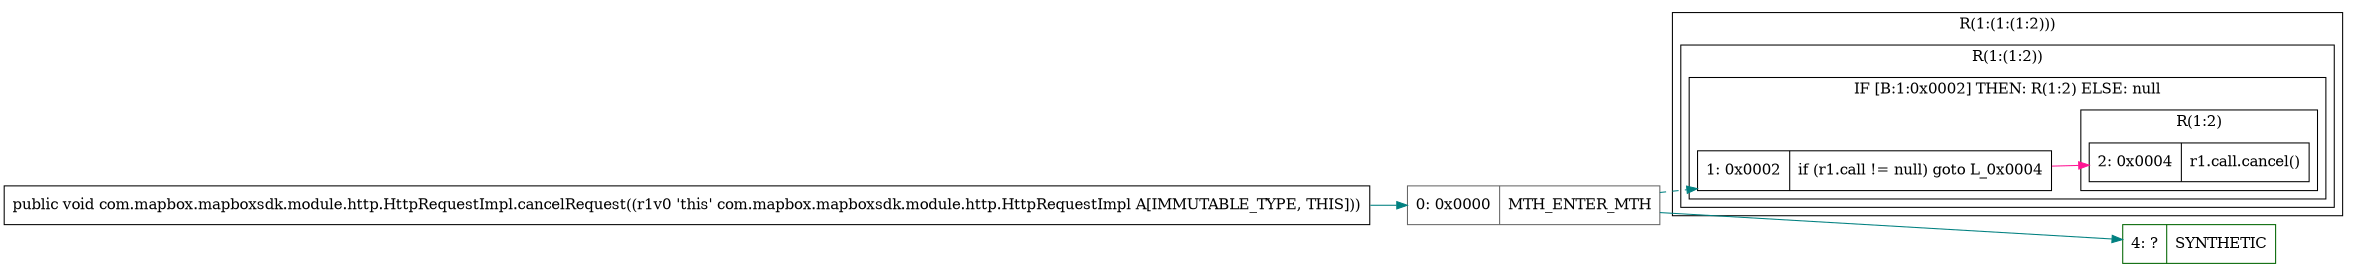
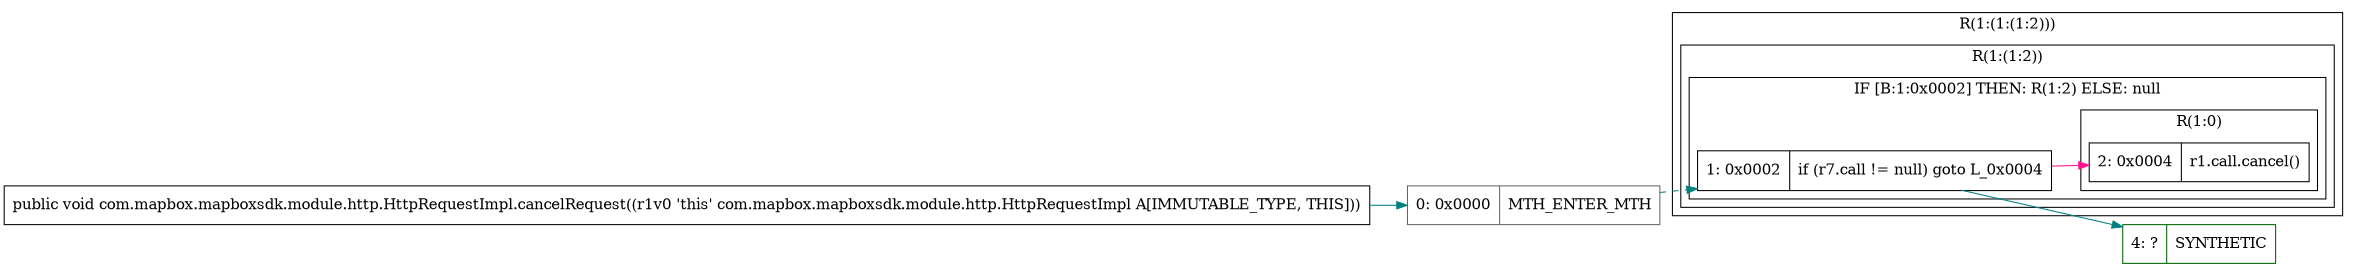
cluster "R(1:2)": label "R(1:2)" -> "R(1:0)"
node "1: 0x0002": text "if (r1.call != null) goto L_0x0004" -> "if (r7.call != null) goto L_0x0004"
edge "0: 0x0000" -> "4: ?": now "1: 0x0002" -> "4: ?"
